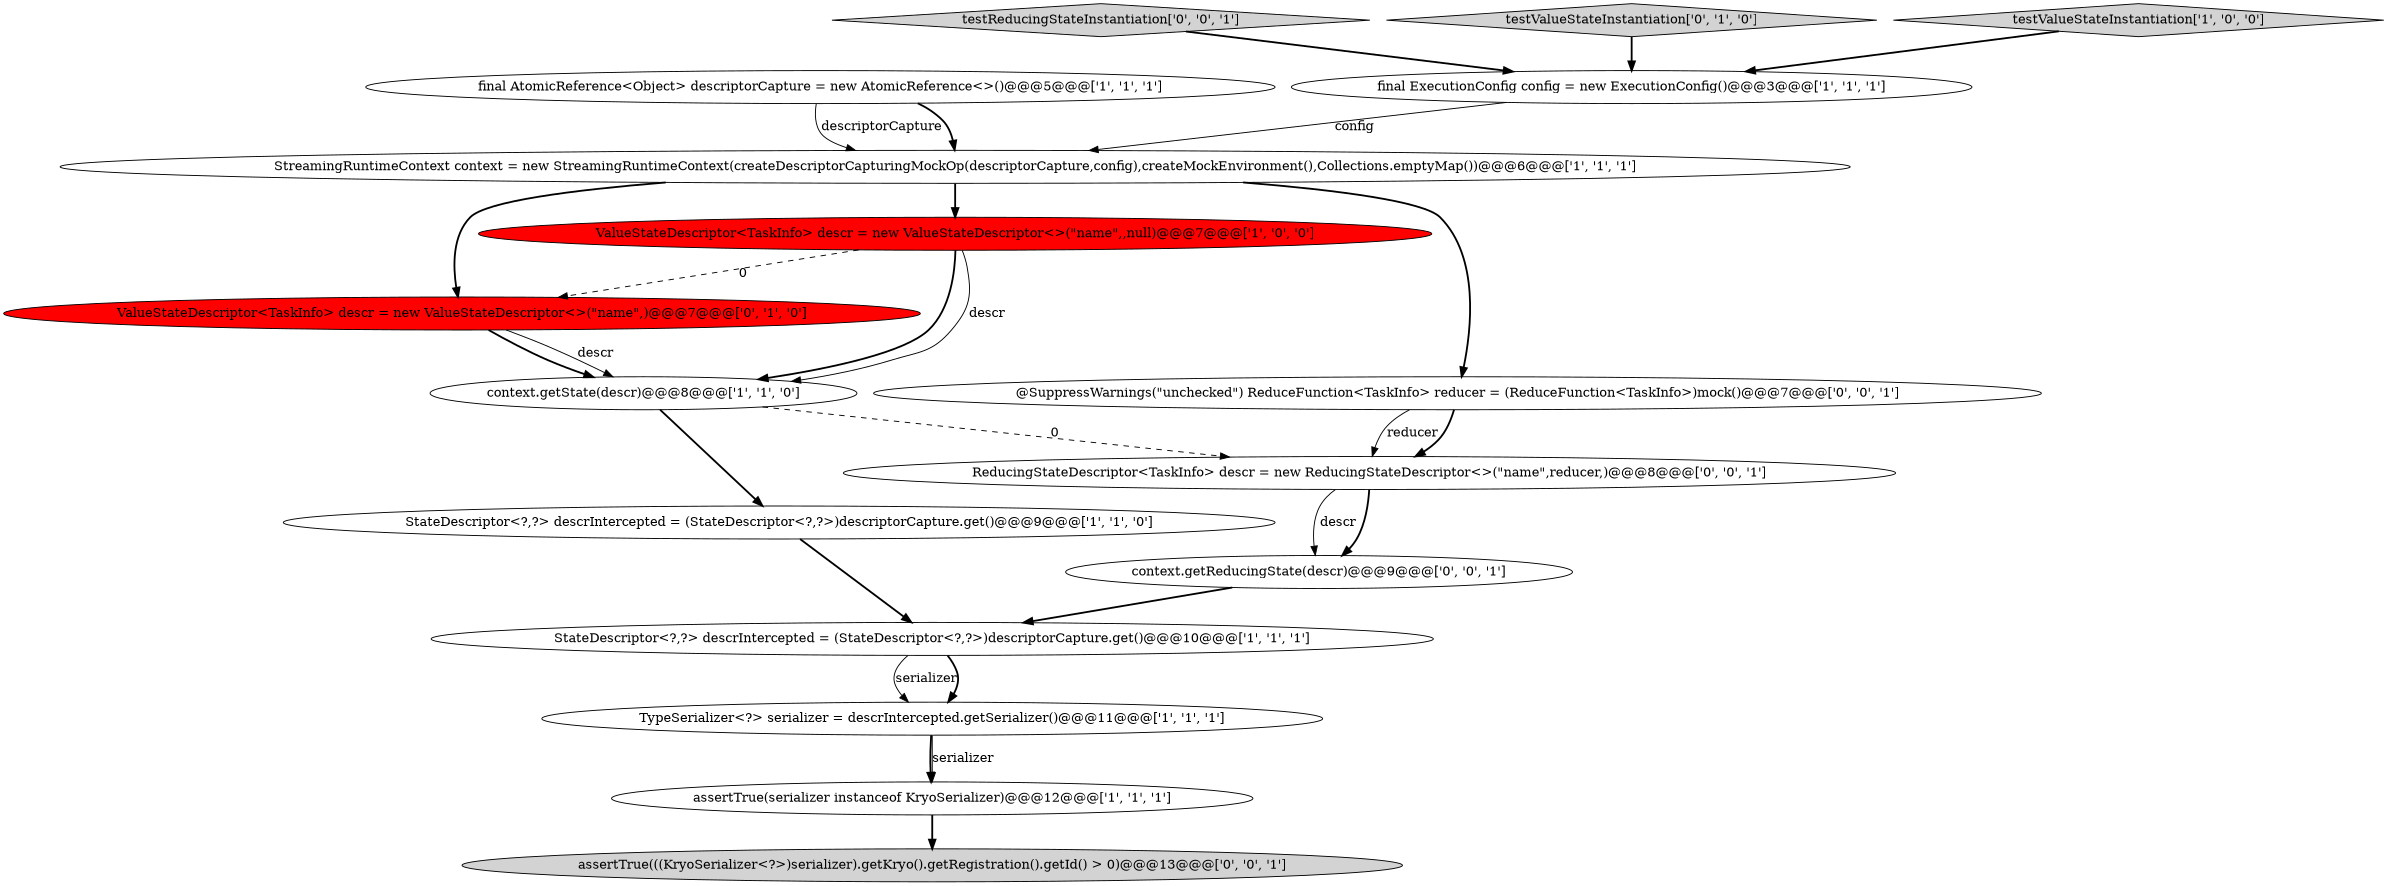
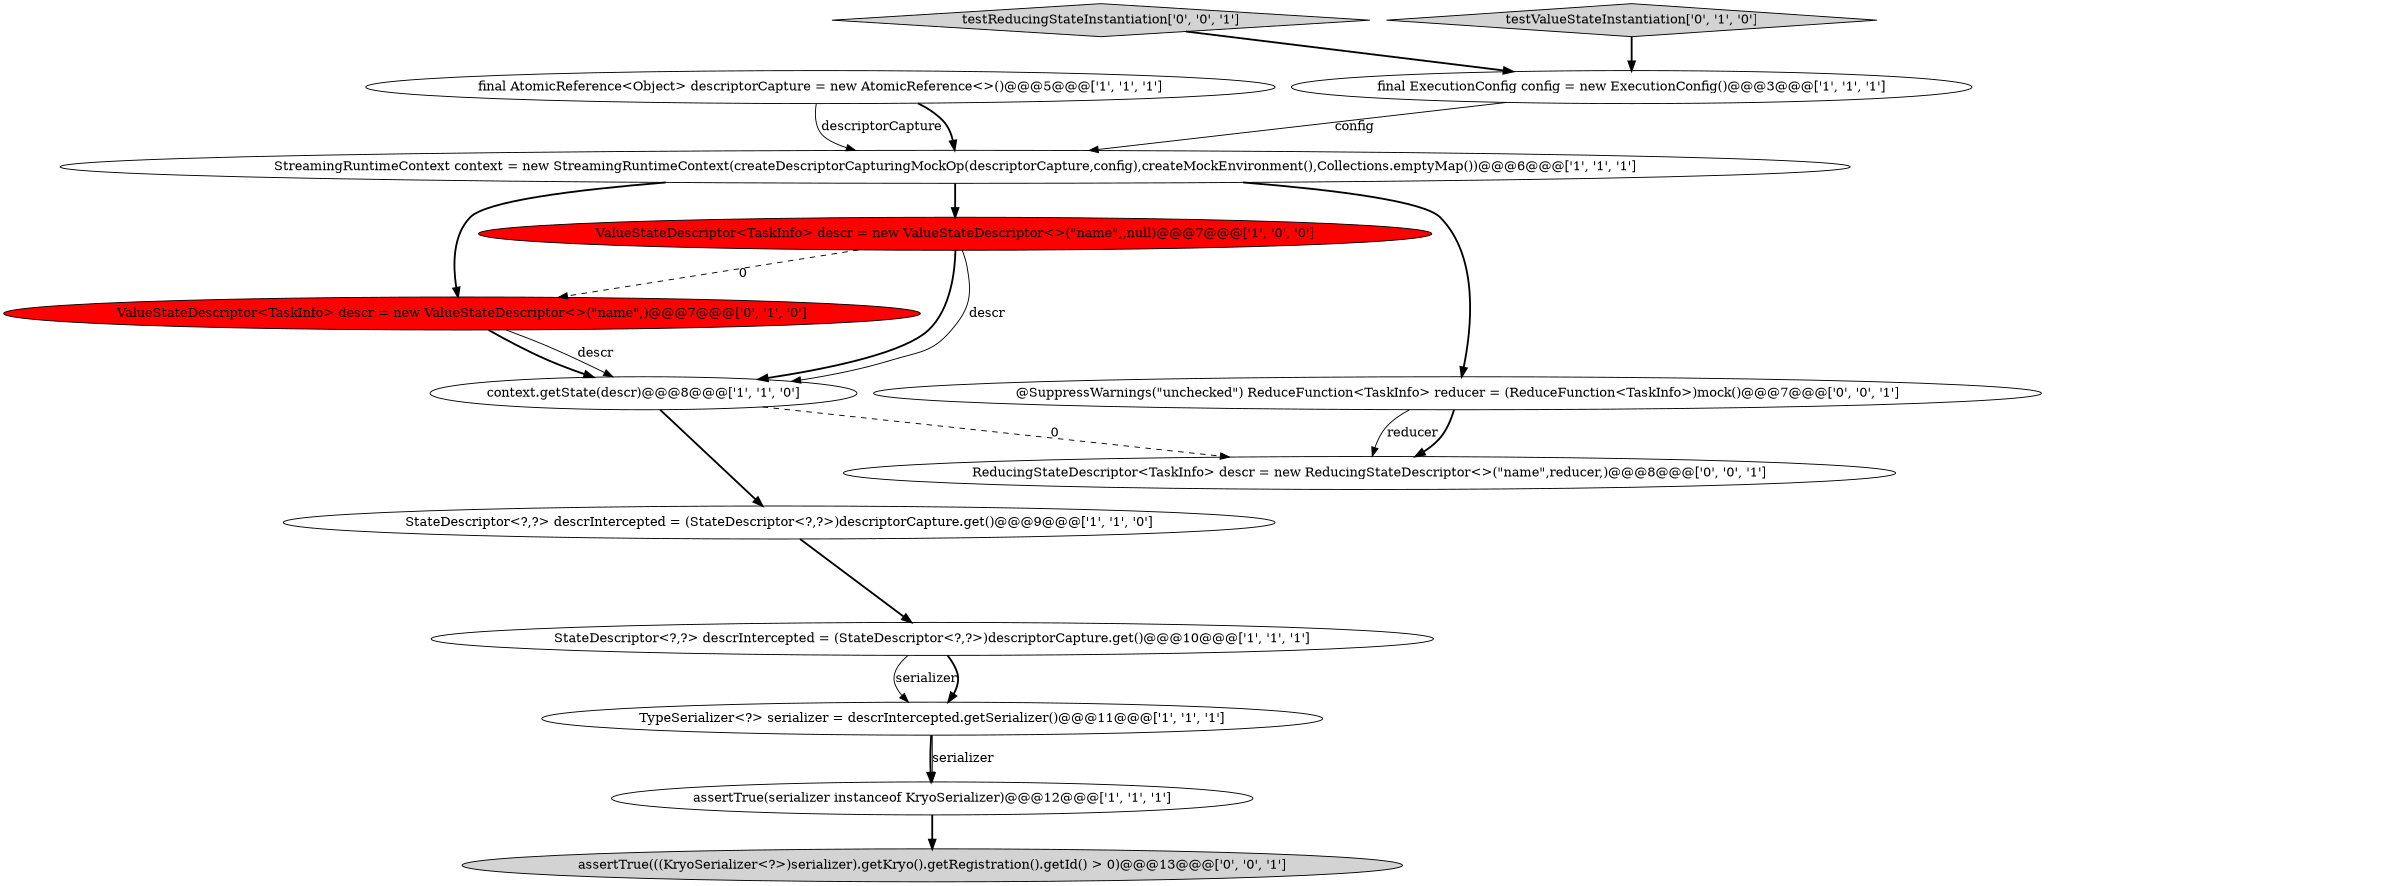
node "testValueStateInstantiation['1', '0', '0']": removed
node "context.getReducingState(descr)@@@9@@@['0', '0', '1']": removed
